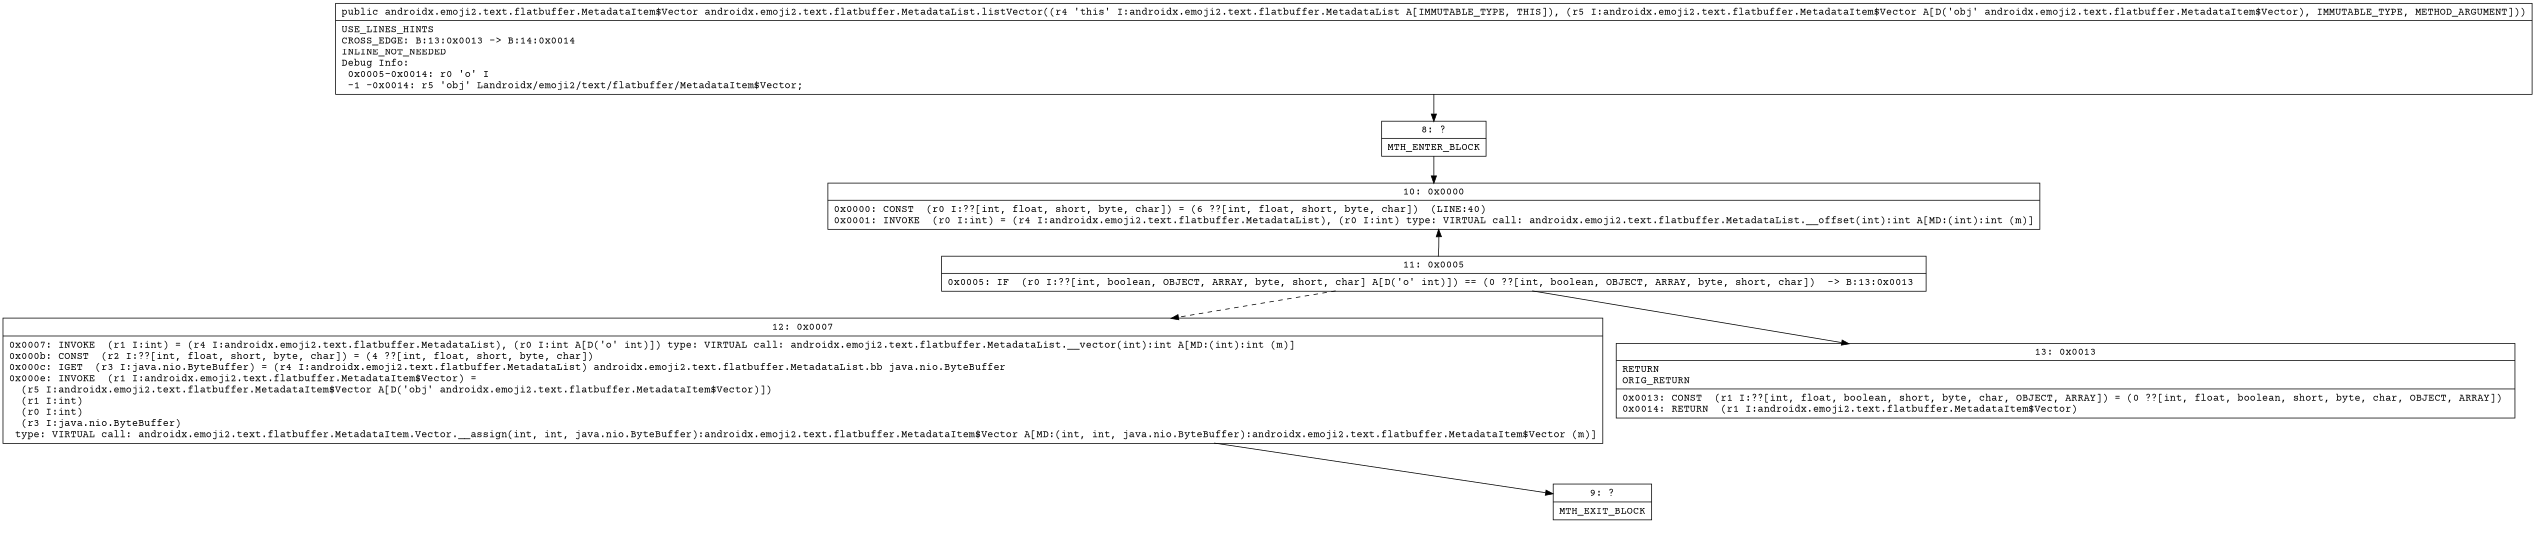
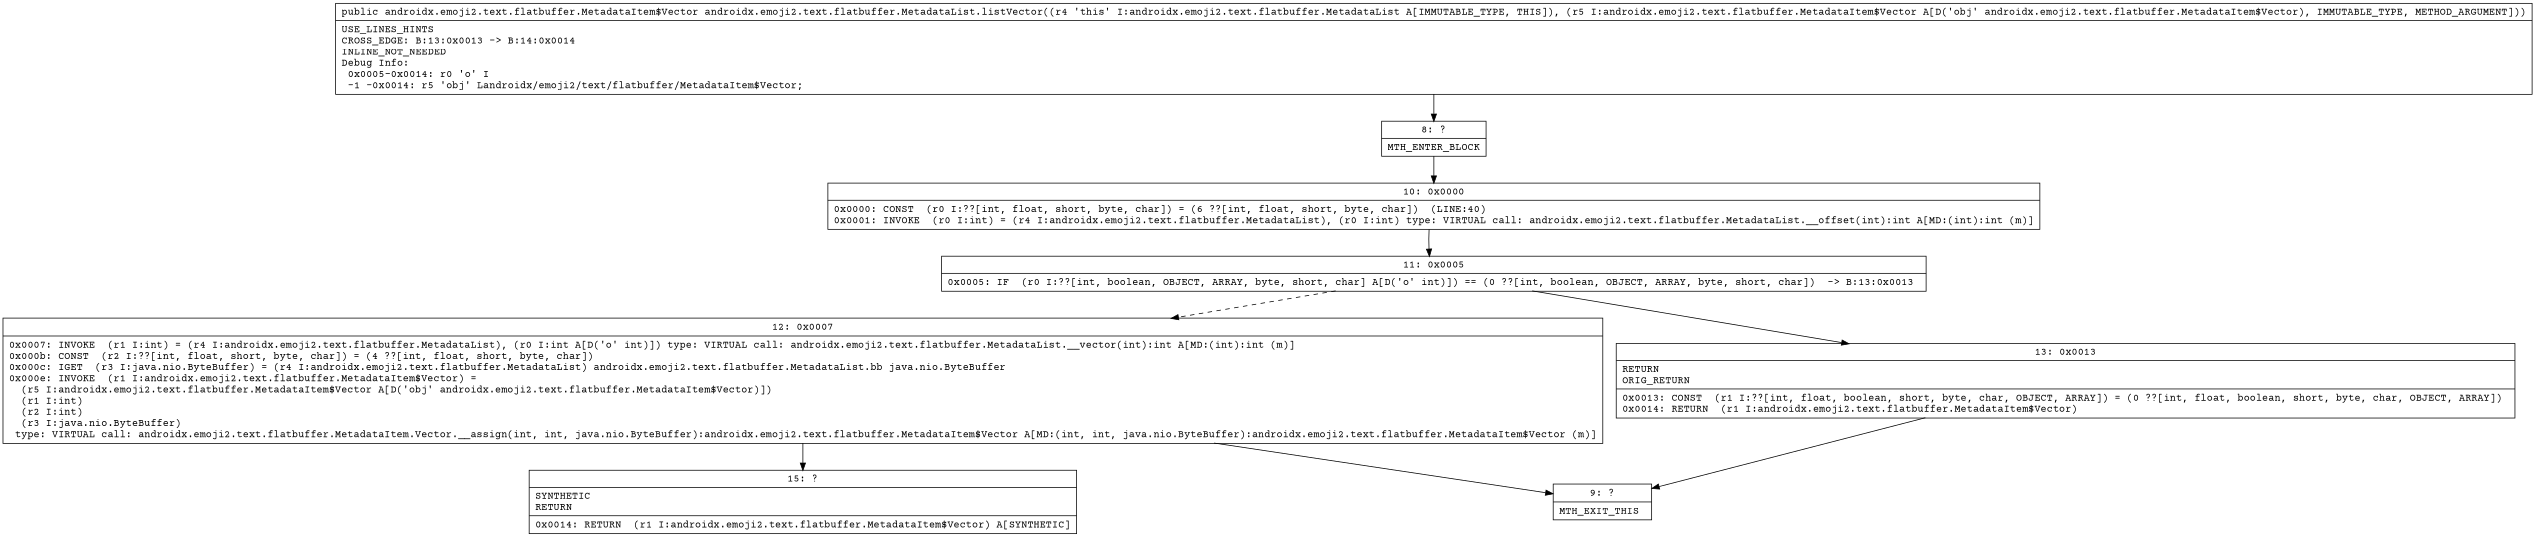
edge "11: 0x0005" -> "10: 0x0000": reversed
node "12: 0x0007": text "(r0 I:int)" -> "(r2 I:int)"
edge "13: 0x0013" -> "9: ?": added
node "15: ?": added
node "9: ?": text "MTH_EXIT_BLOCK" -> "MTH_EXIT_THIS"
